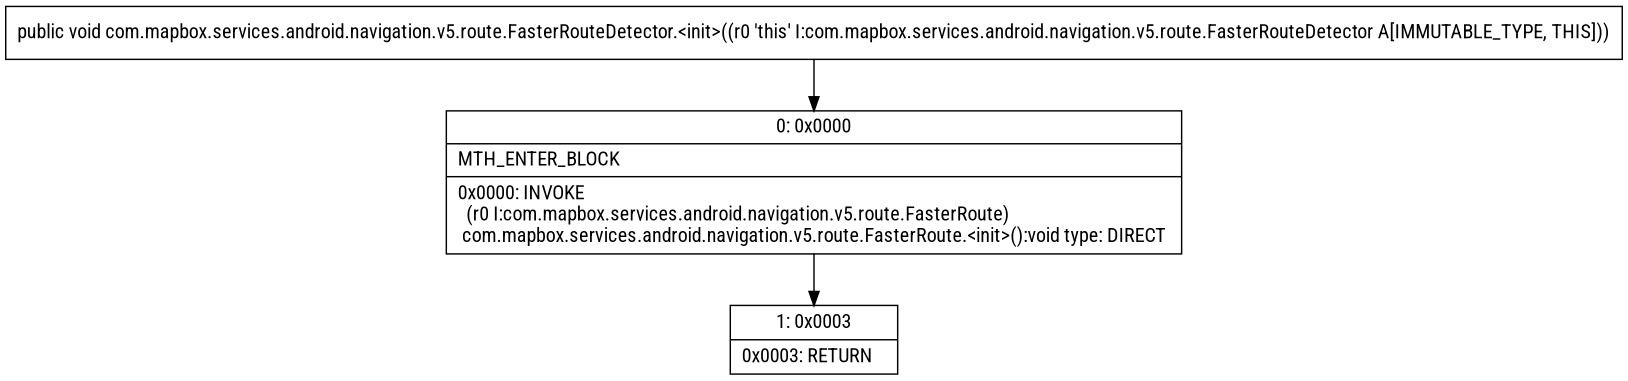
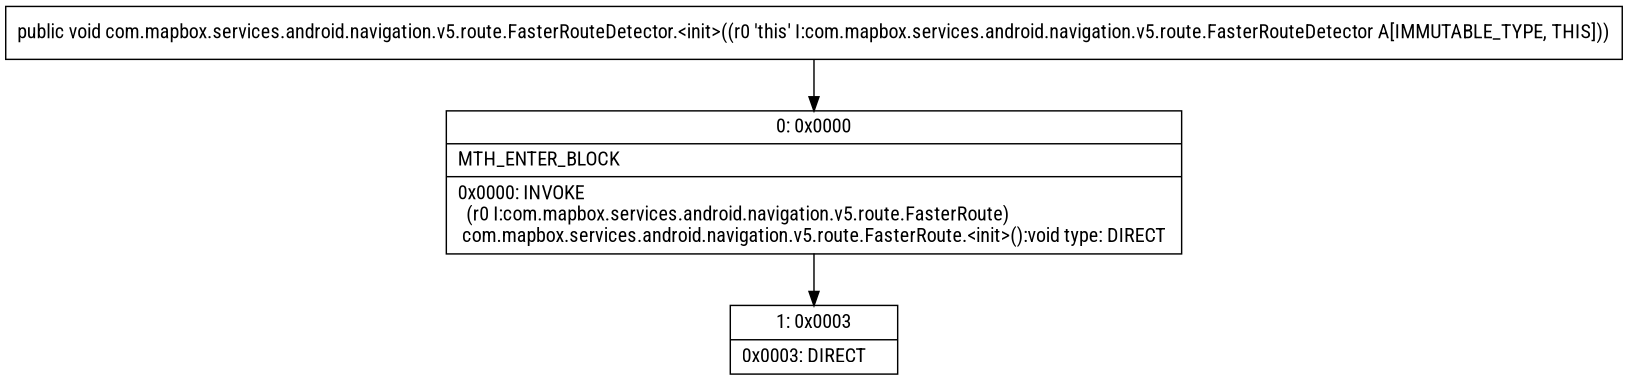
node "1: 0x0003": text "0x0003: RETURN" -> "0x0003: DIRECT"
